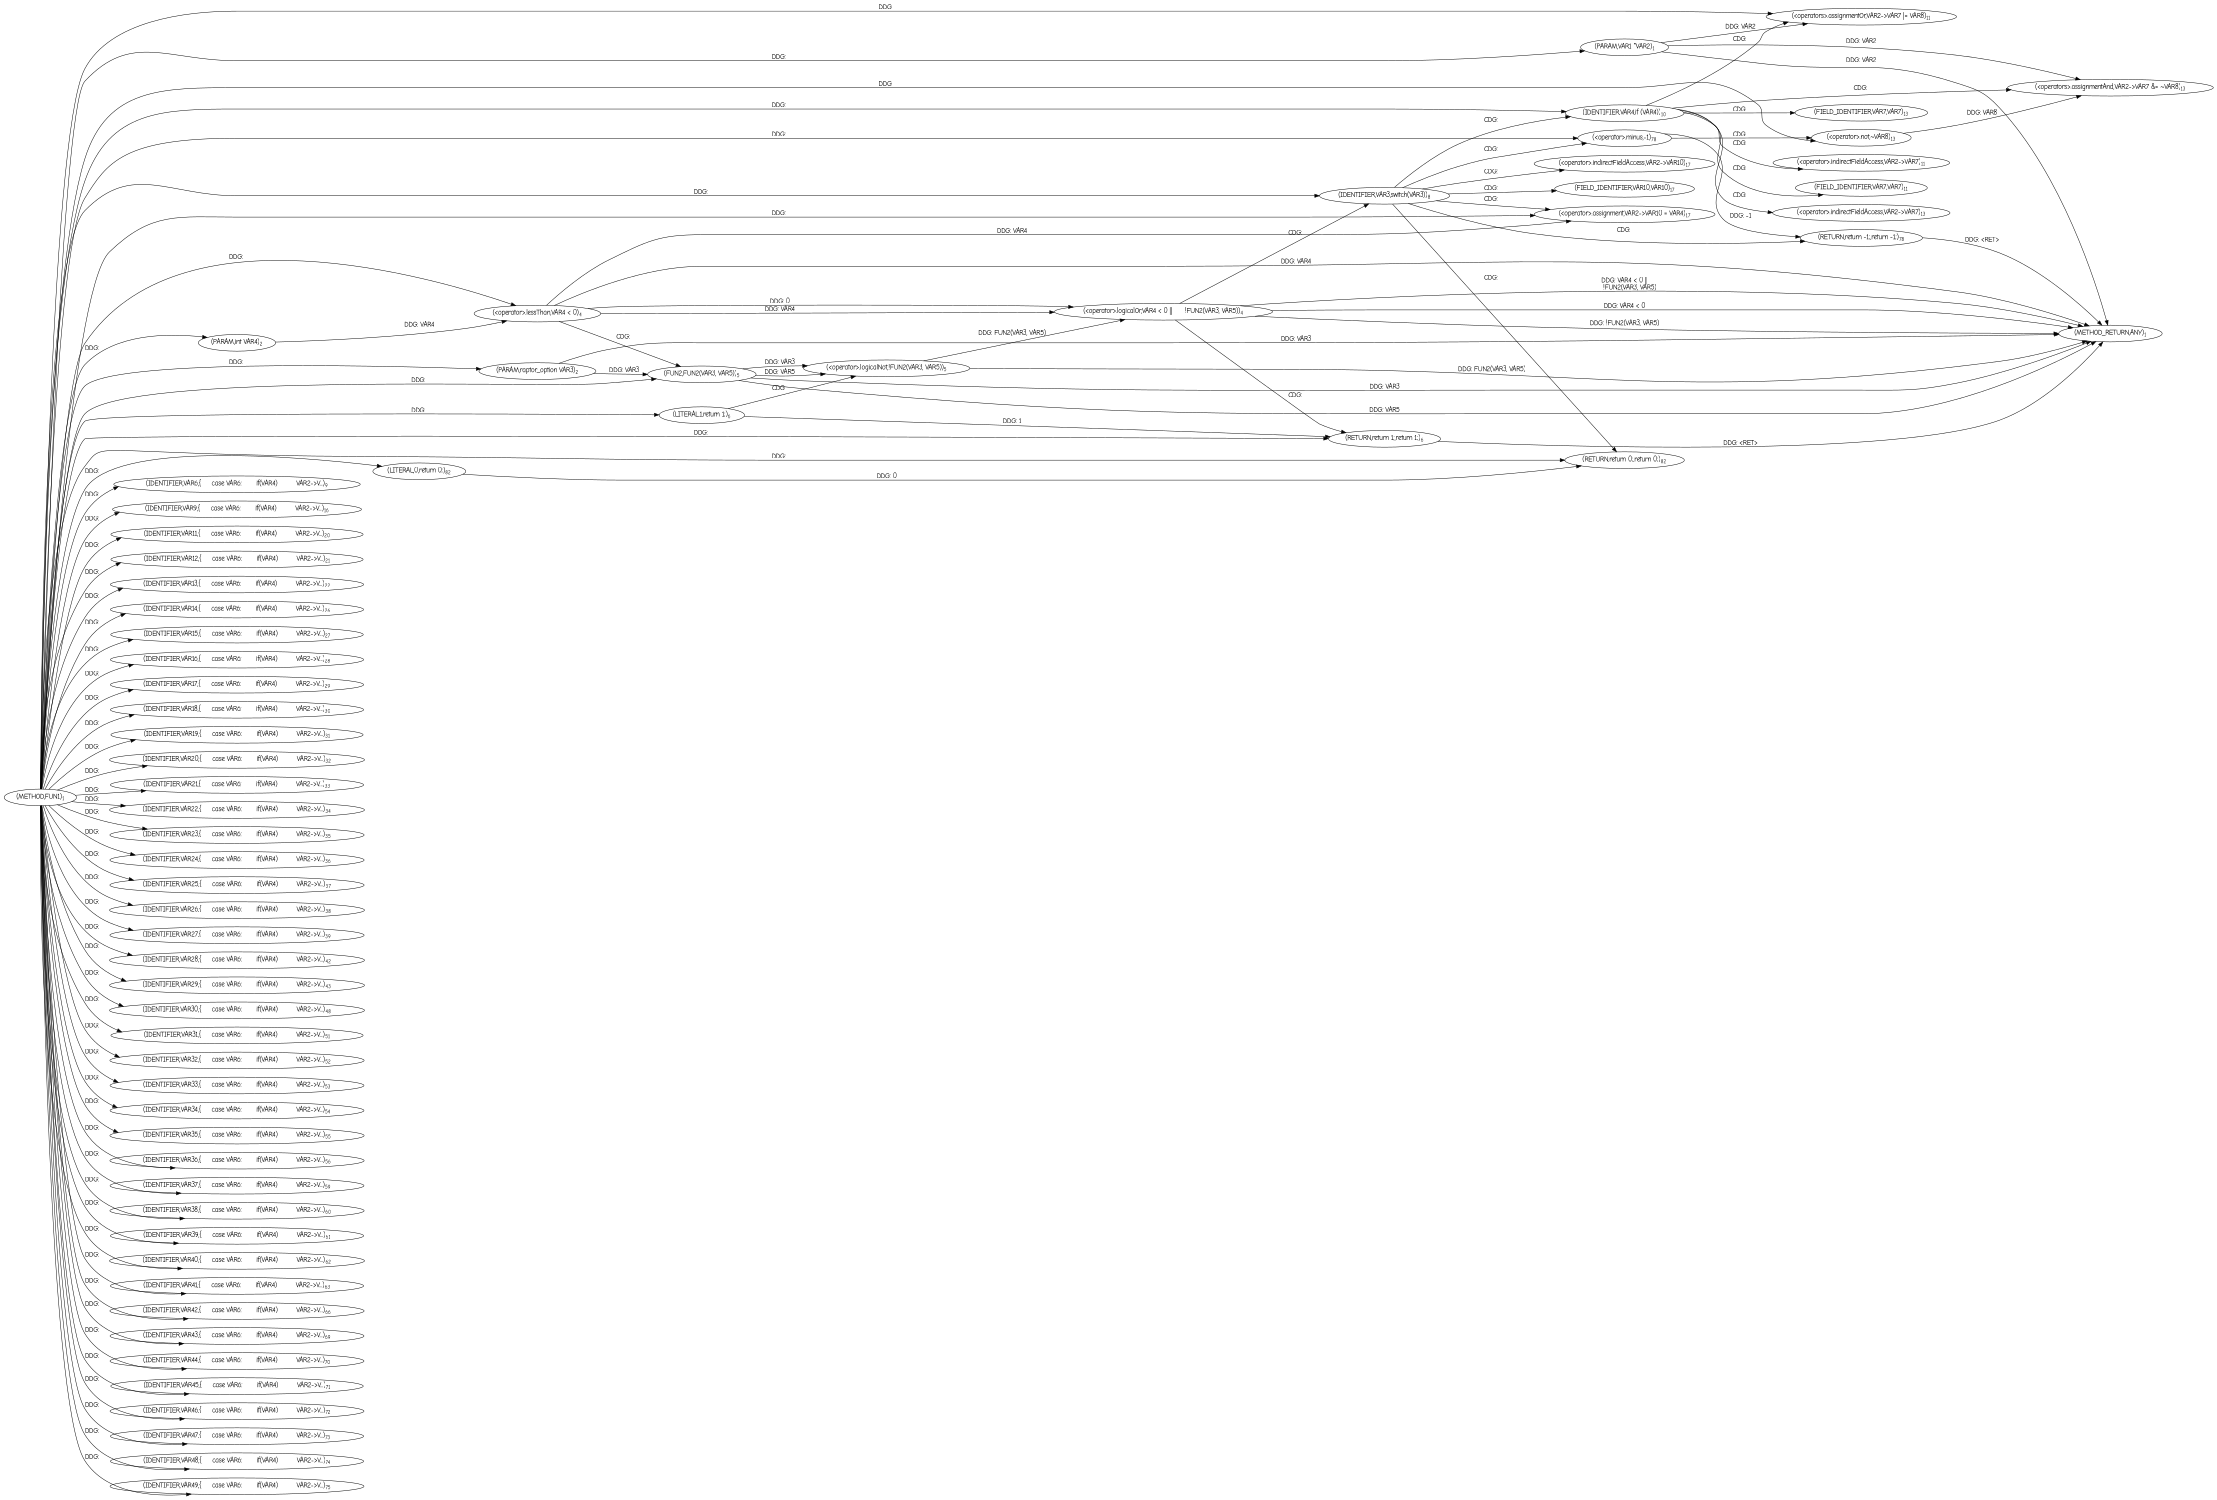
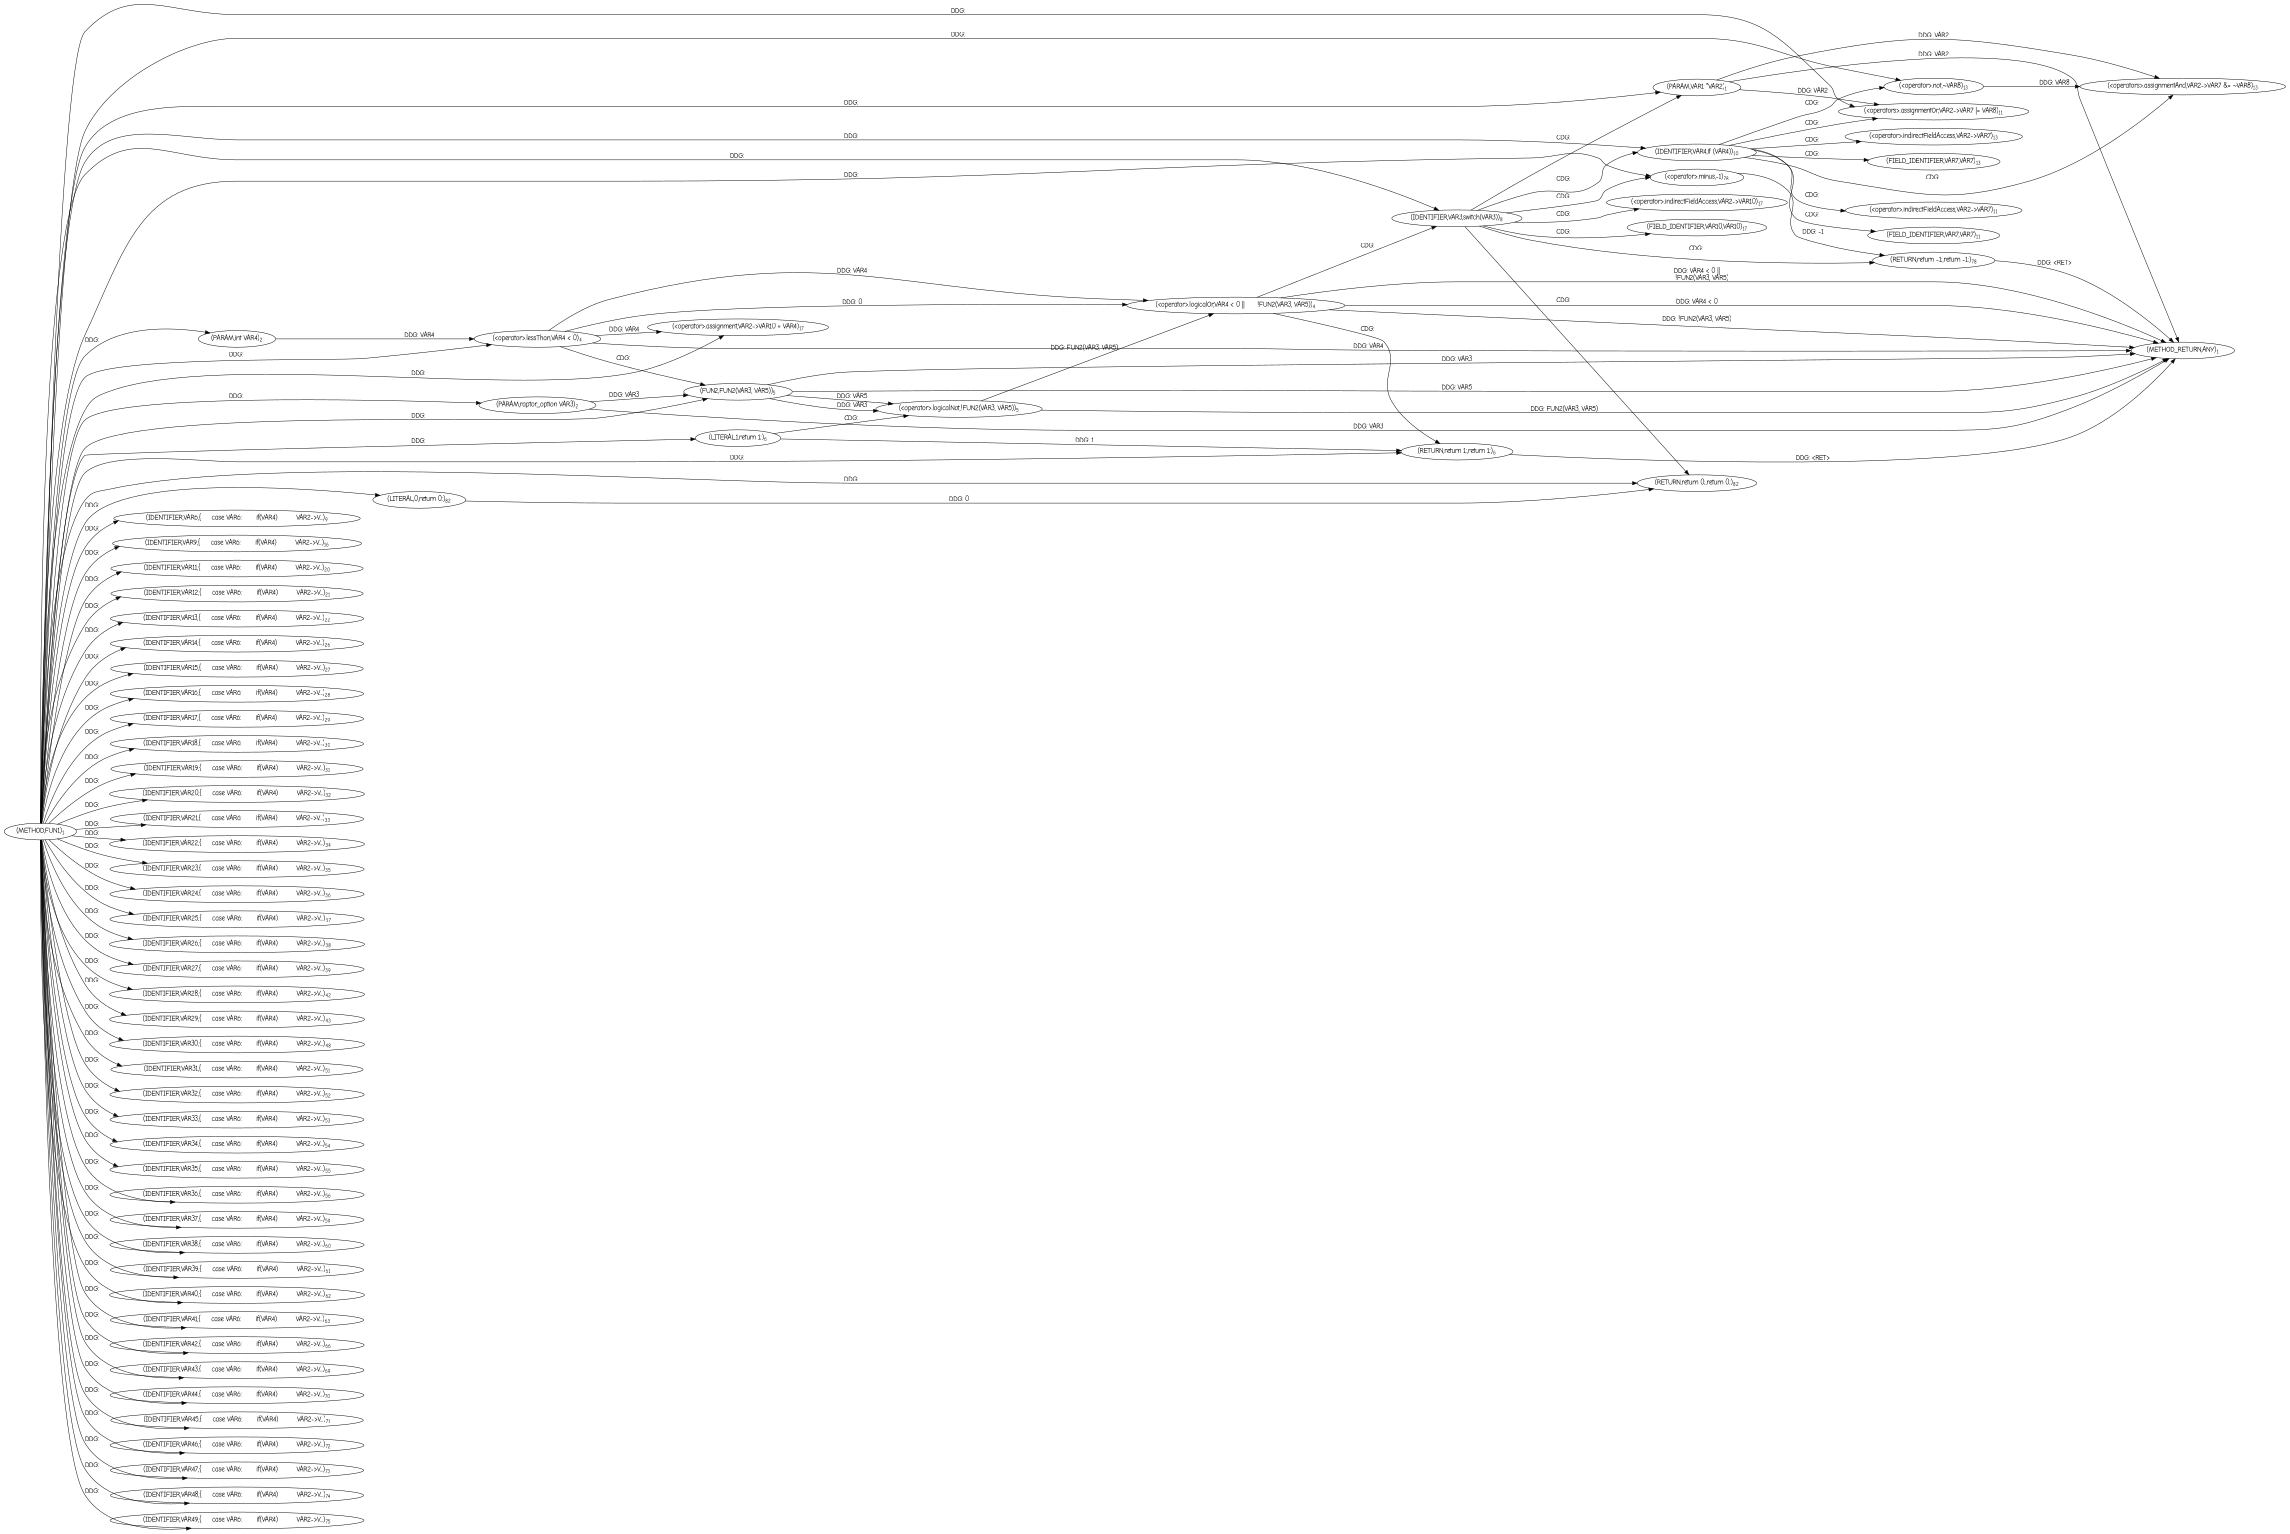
edge "(<operator>.minus,-1)" -> "(<operator>.not,~VAR8)": now "(IDENTIFIER,VAR4,if (VAR4))" -> "(<operator>.not,~VAR8)"
edge "(IDENTIFIER,VAR3,switch(VAR3))" -> "(<operator>.assignment,VAR2->VAR10 = VAR4)": now "(IDENTIFIER,VAR3,switch(VAR3))" -> "(PARAM,VAR1 *VAR2)"
